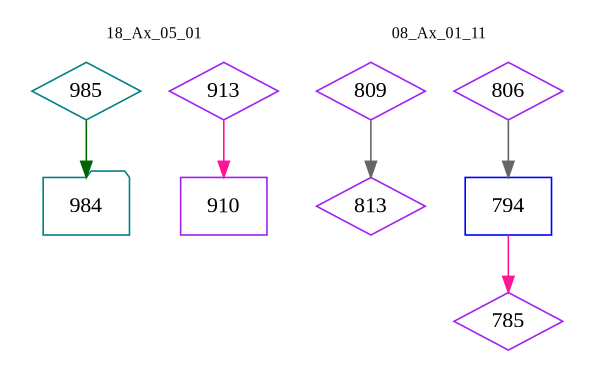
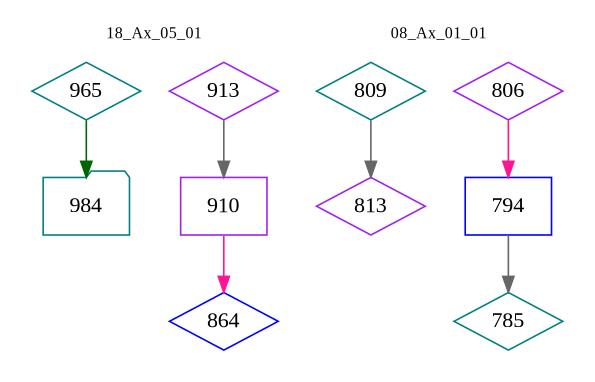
cluster "08_Ax_01_11": label "08_Ax_01_11" -> "08_Ax_01_01"
node "985": label "985" -> "965"
node "809": color purple -> teal
edge "913" -> "910": color deeppink -> gray40
edge "806" -> "794": color gray40 -> deeppink
edge "794" -> "785": color deeppink -> gray40
node "864": added
node "785": color purple -> teal
